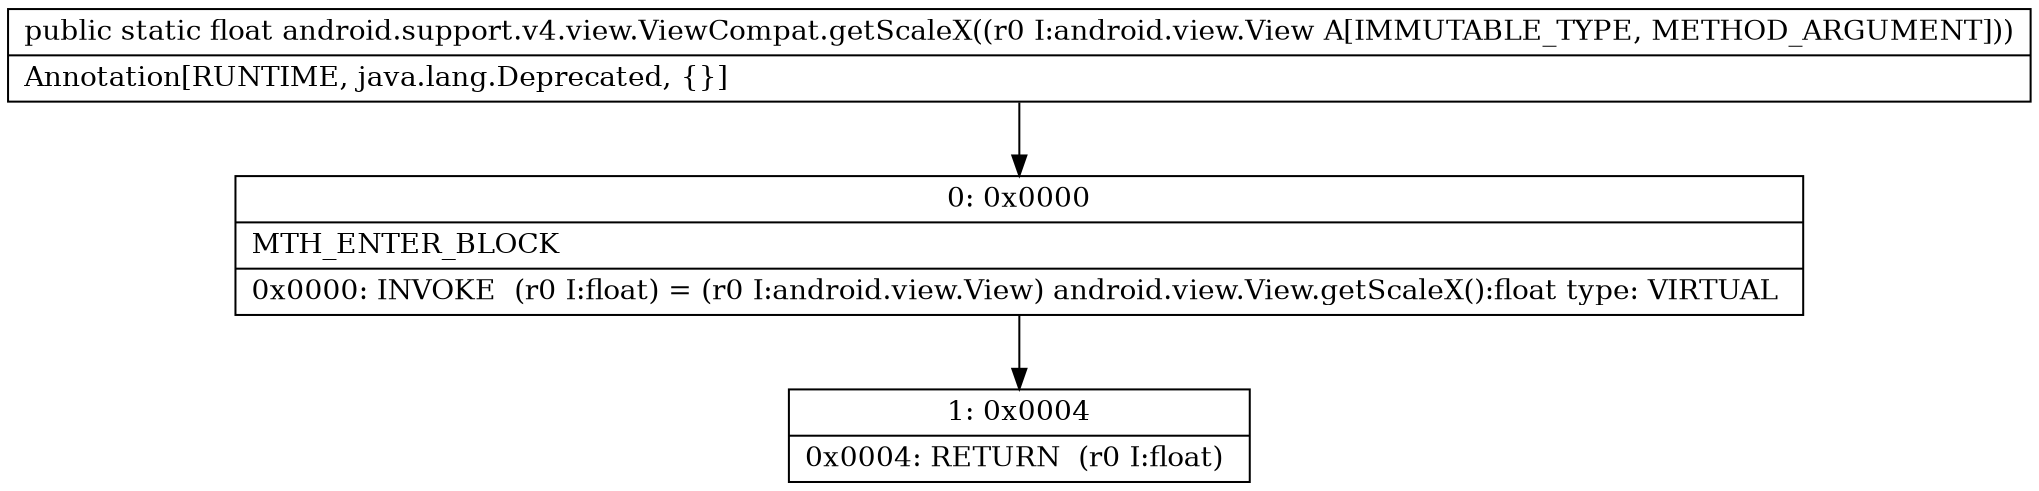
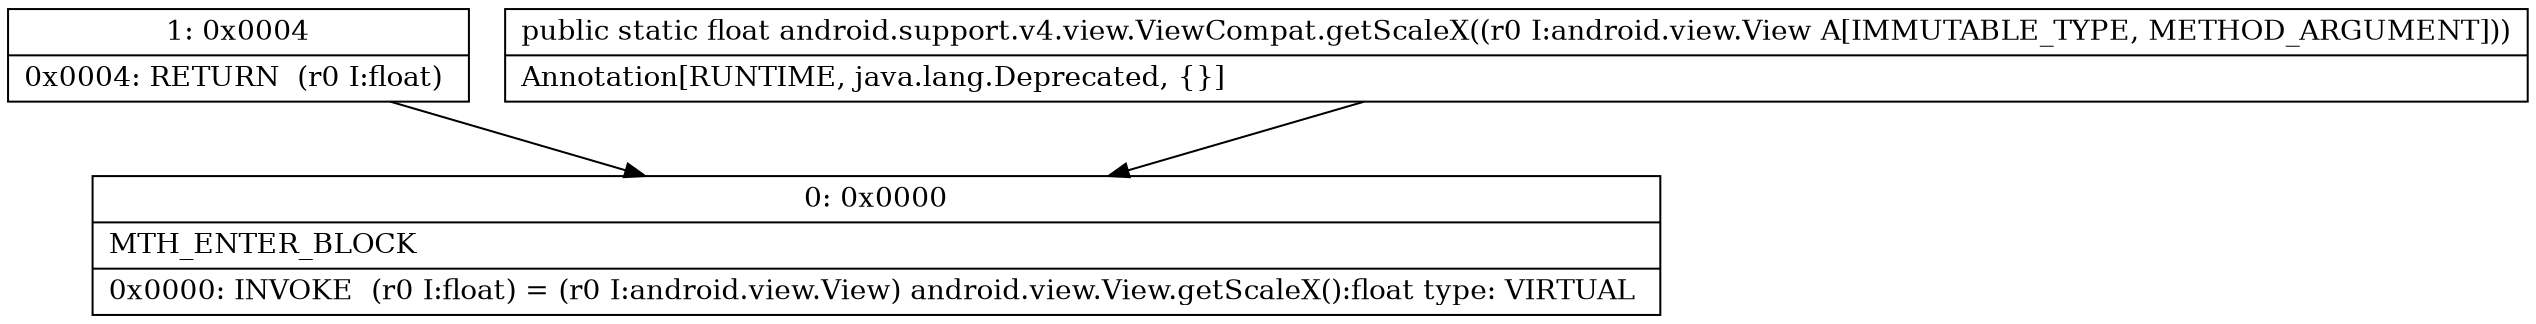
edge "0: 0x0000" -> "1: 0x0004": reversed
